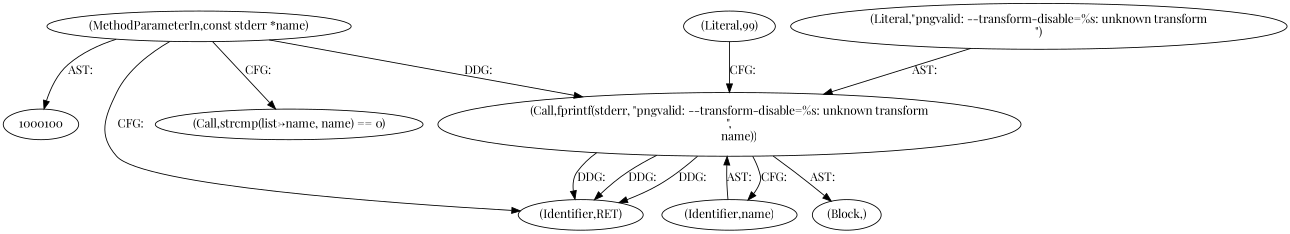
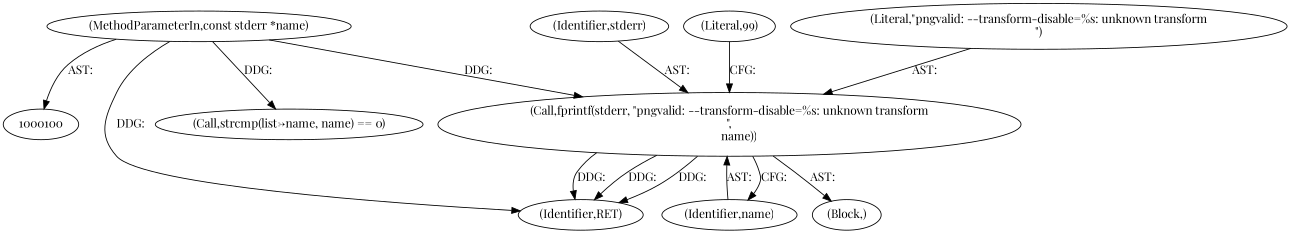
node "(Identifier,stderr)": added
edge "(MethodParameterIn,const stderr *name)" -> "(Call,strcmp(list->name, name) == 0)": label "CFG: " -> "DDG: "
edge "(MethodParameterIn,const stderr *name)" -> "(Identifier,RET)": label "CFG: " -> "DDG: "
